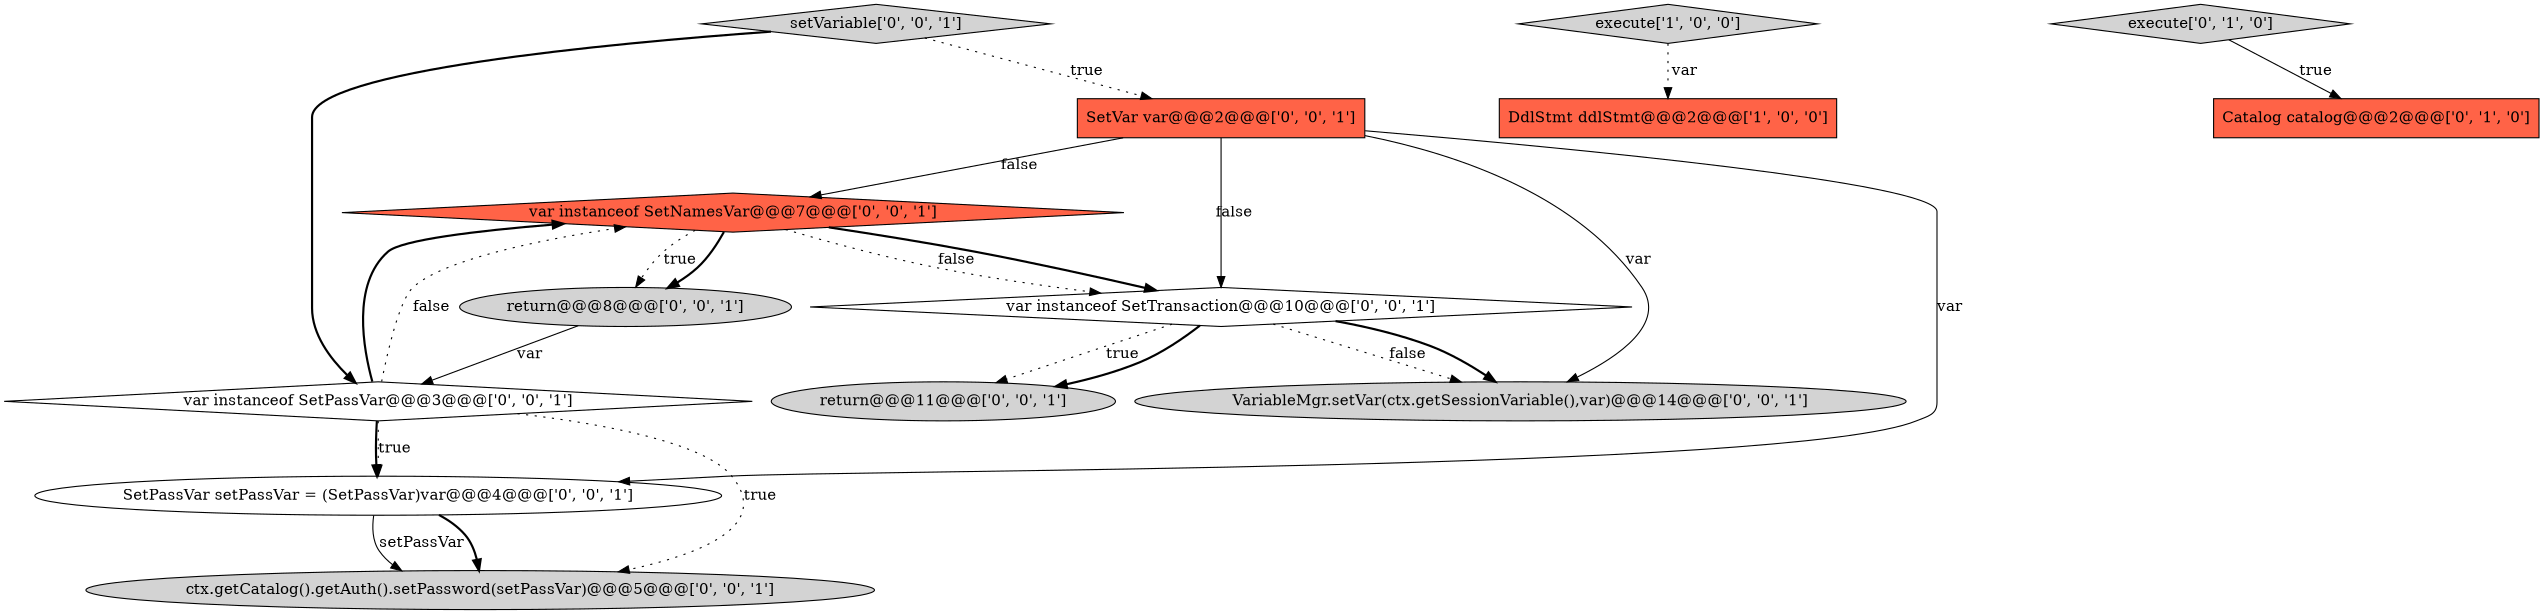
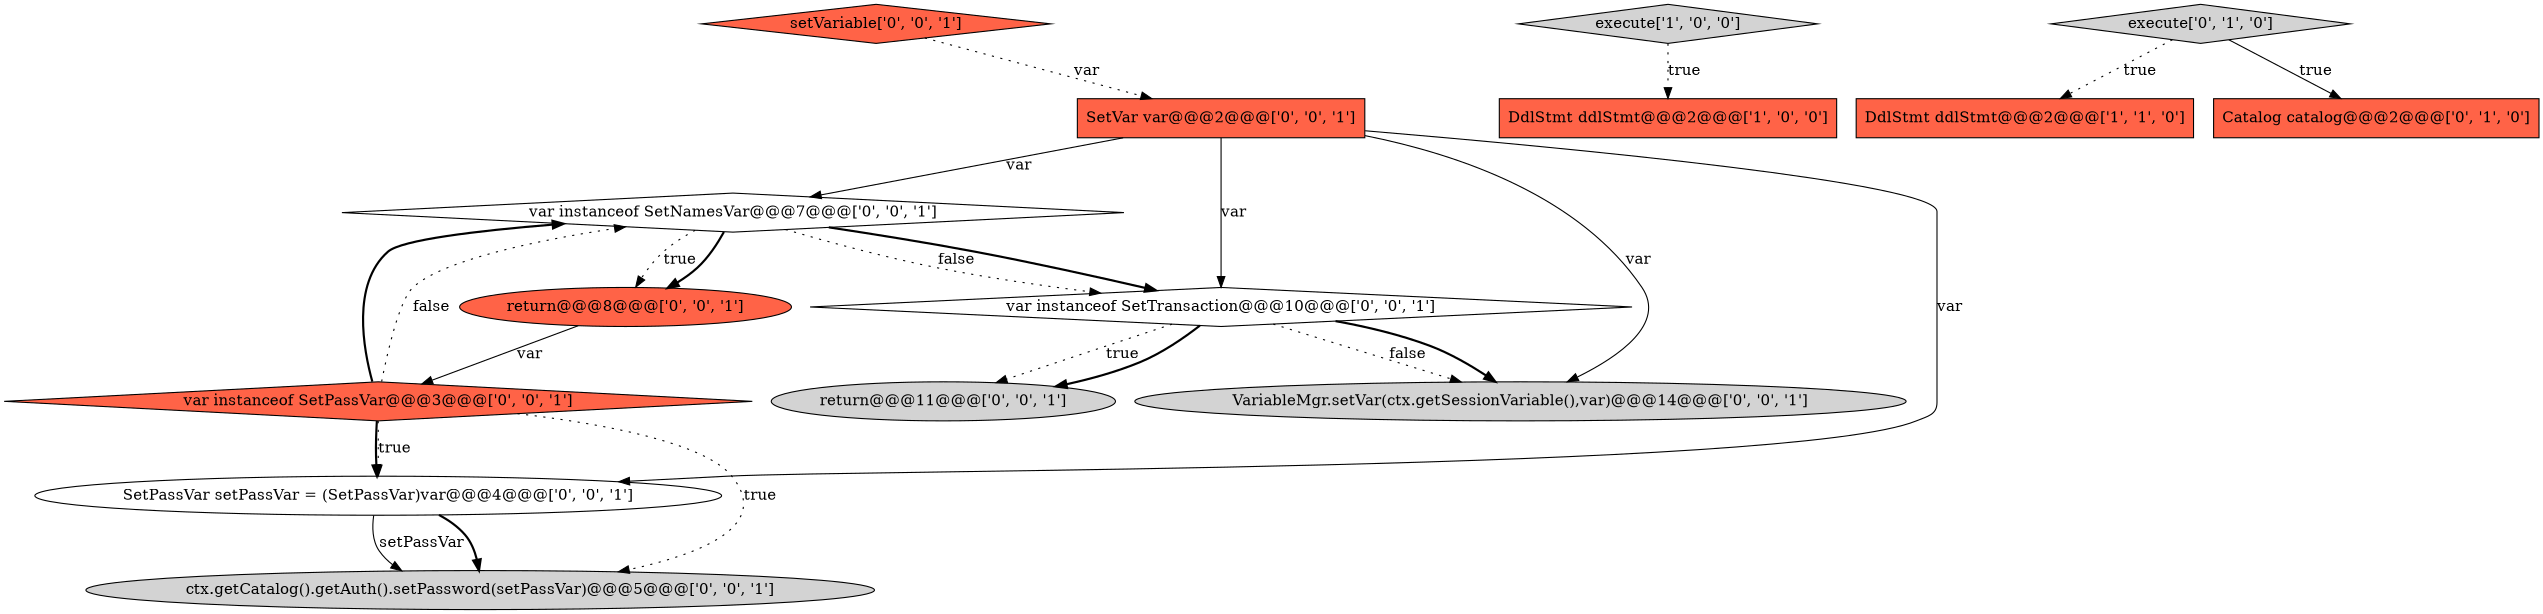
node "setVariable['0', '0', '1']": fillcolor lightgray -> tomato
edge "setVariable['0', '0', '1']" -> "SetVar var@@@2@@@['0', '0', '1']": label "true" -> "var"
edge "execute['1', '0', '0']" -> "DdlStmt ddlStmt@@@2@@@['1', '0', '0']": label "var" -> "true"
edge "setVariable['0', '0', '1']" -> "var instanceof SetPassVar@@@3@@@['0', '0', '1']": removed
node "DdlStmt ddlStmt@@@2@@@['1', '1', '0']": added
edge "SetVar var@@@2@@@['0', '0', '1']" -> "var instanceof SetNamesVar@@@7@@@['0', '0', '1']": label "false" -> "var"
node "var instanceof SetNamesVar@@@7@@@['0', '0', '1']": fillcolor tomato -> white
edge "SetVar var@@@2@@@['0', '0', '1']" -> "var instanceof SetTransaction@@@10@@@['0', '0', '1']": label "false" -> "var"
node "return@@@8@@@['0', '0', '1']": fillcolor lightgray -> tomato
node "var instanceof SetPassVar@@@3@@@['0', '0', '1']": fillcolor white -> tomato
